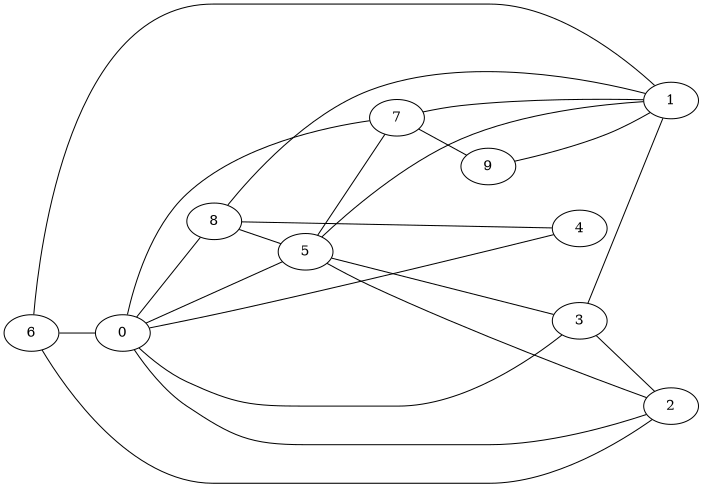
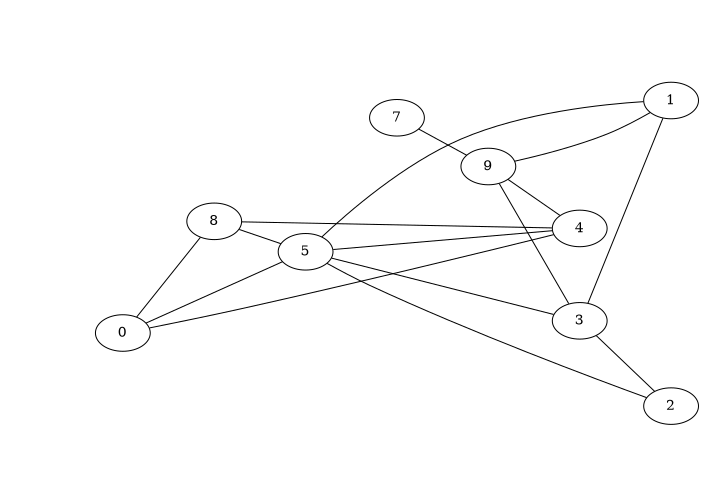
edge "1" -- "8": removed
edge "1" -- "7": removed
edge "7" -- "0": removed
edge "7" -- "5": now "4" -- "5"
edge "9" -- "4": added
node "6": removed
edge "3" -- "0": now "3" -- "9"
edge "0" -- "2": removed
